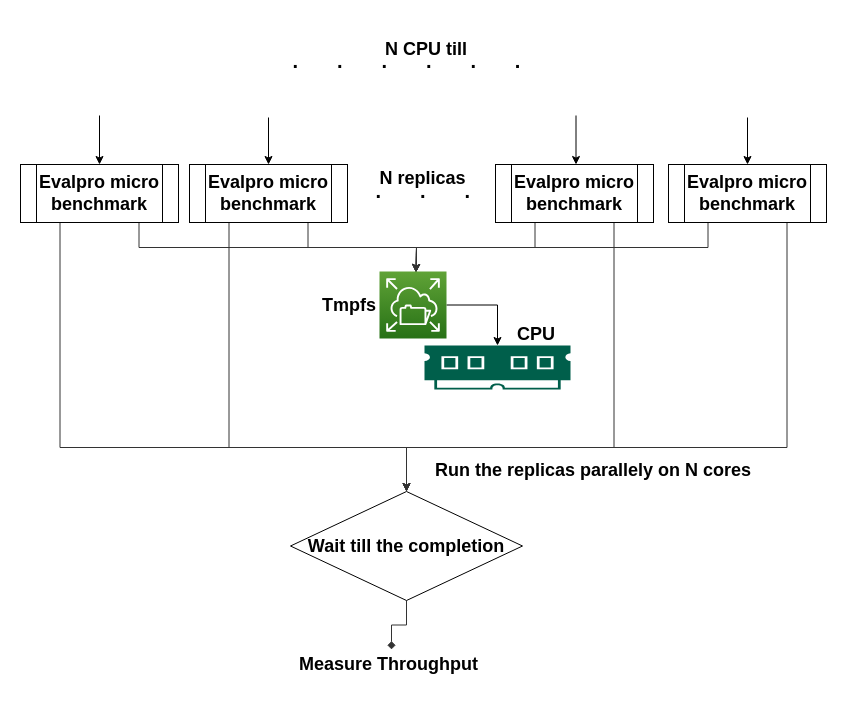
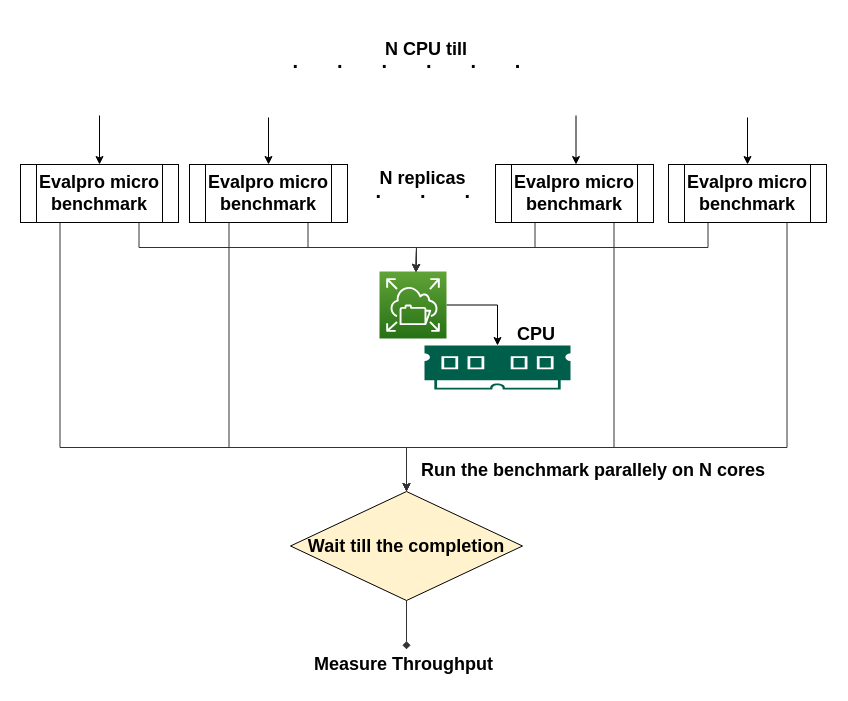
node "Tmpfs": removed
node "Run the replicas parallely on N cores": label "Run the replicas parallely on N cores" -> "Run the benchmark parallely on N cores"
node "Wait till the completion": fillcolor #ffffff -> #fff2cc
node "Measure Throughput": moved (392, 665) -> (407, 665)
